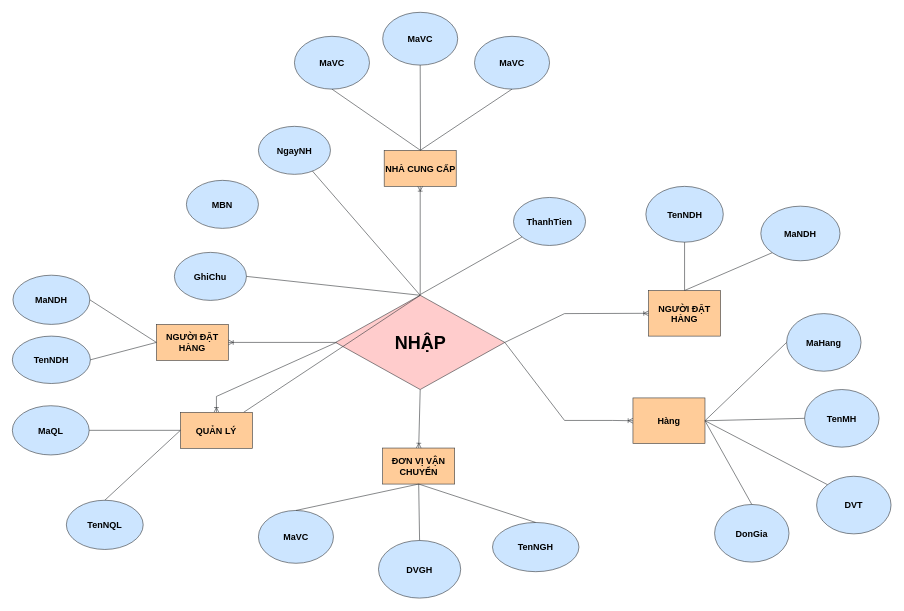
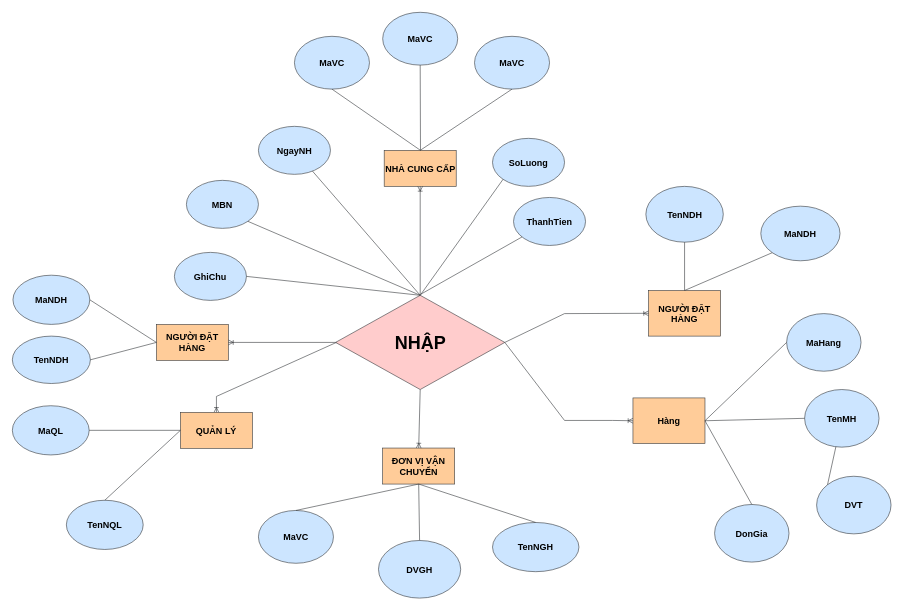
node "SoLuong": added
edge "SoLuong" -- "NHẬP": added
edge "NHẬP" -- "QUẢN LÝ": now "NHẬP" -- "MBN"
edge "Hàng" -- "DVT": now "TenMH" -- "DVT"
